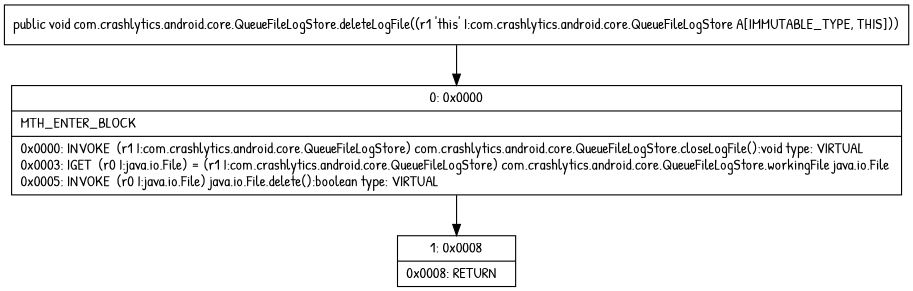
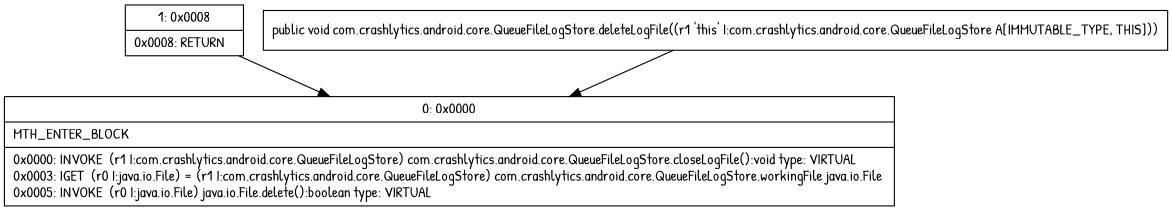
edge "0: 0x0000" -> "1: 0x0008": reversed
